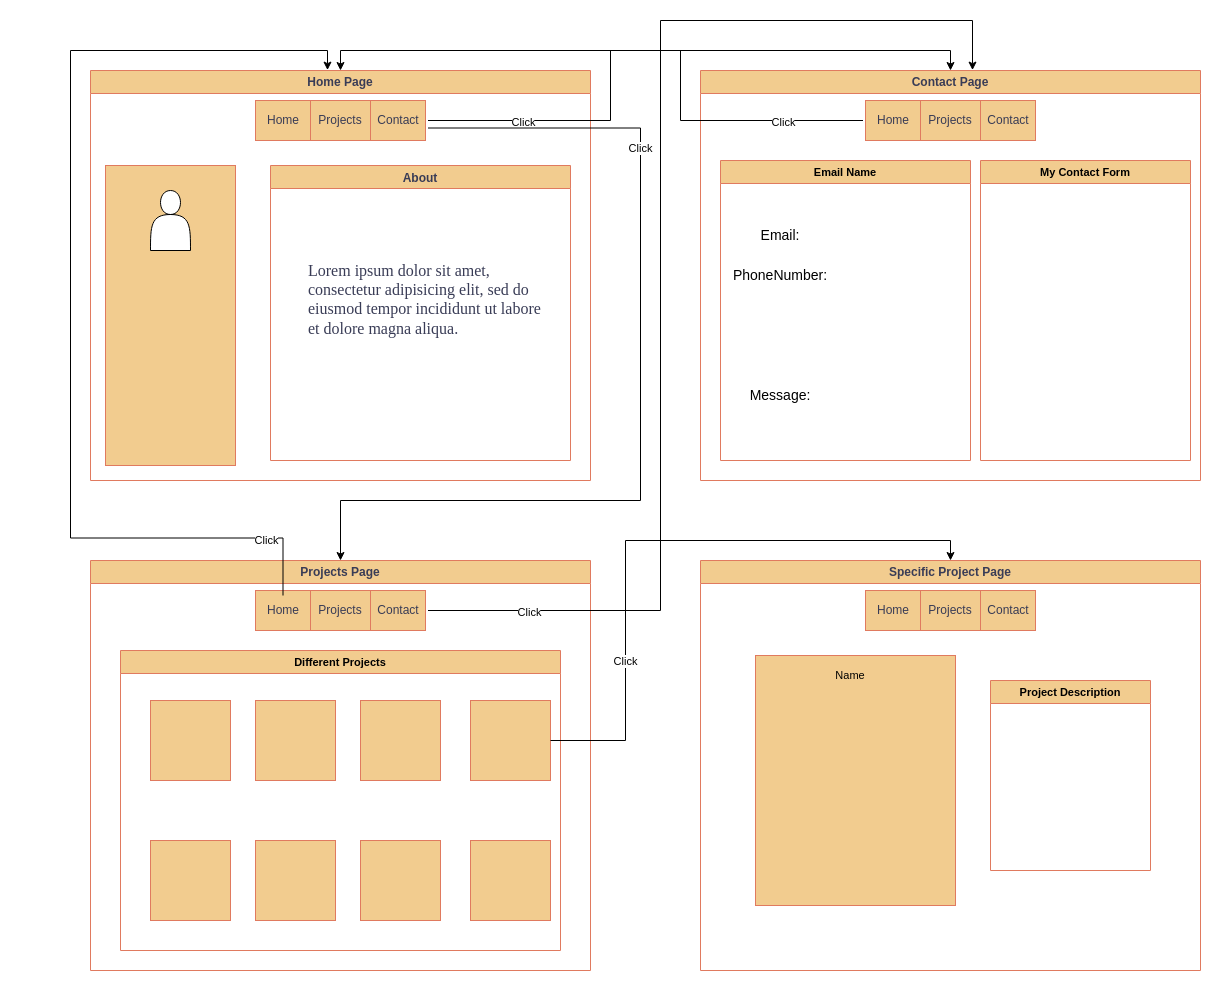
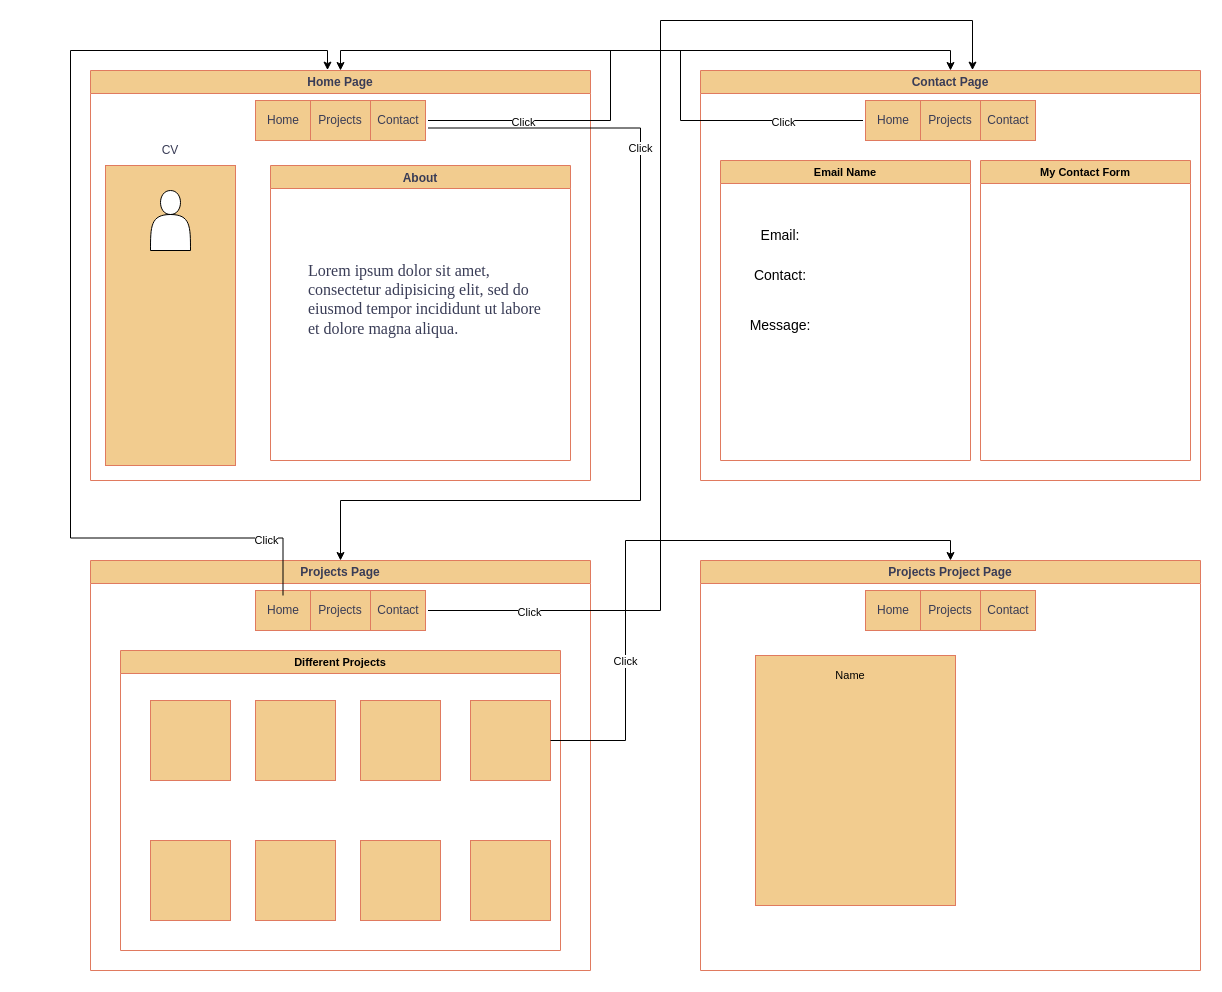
node "CV": added
node "PhoneNumber:": label "PhoneNumber:" -> "Contact:"
node "Message:": moved (781, 396) -> (781, 326)
node "Specific Project Page": label "Specific Project Page" -> "Projects Project Page"
node "Project Description": removed
